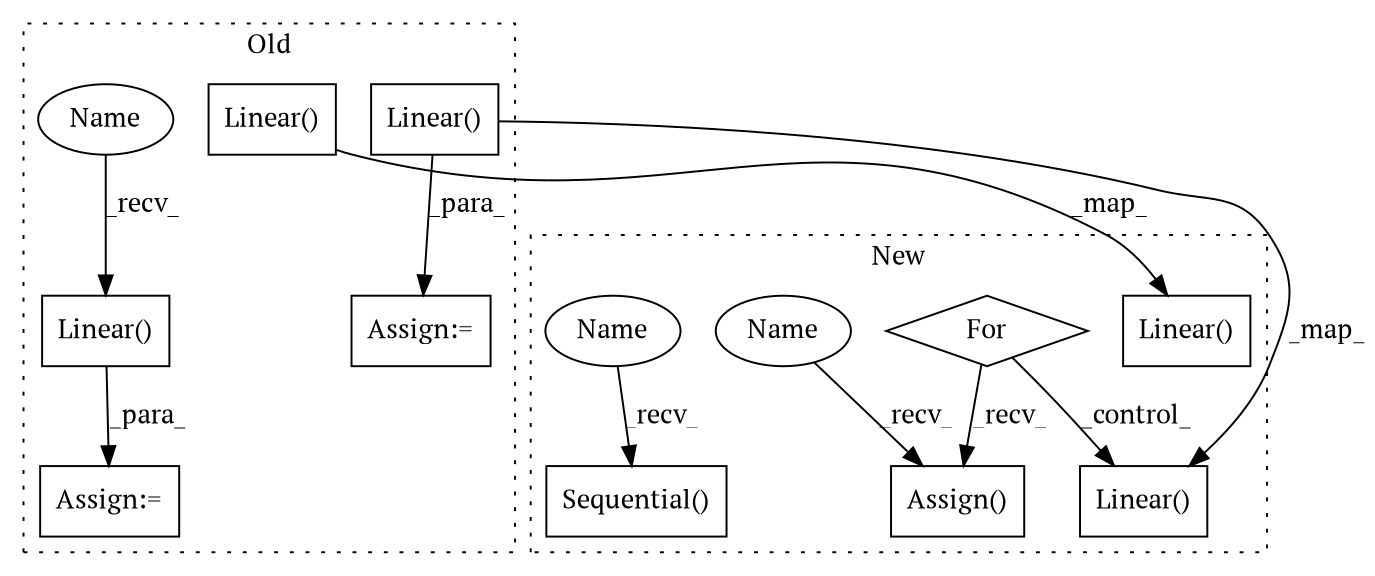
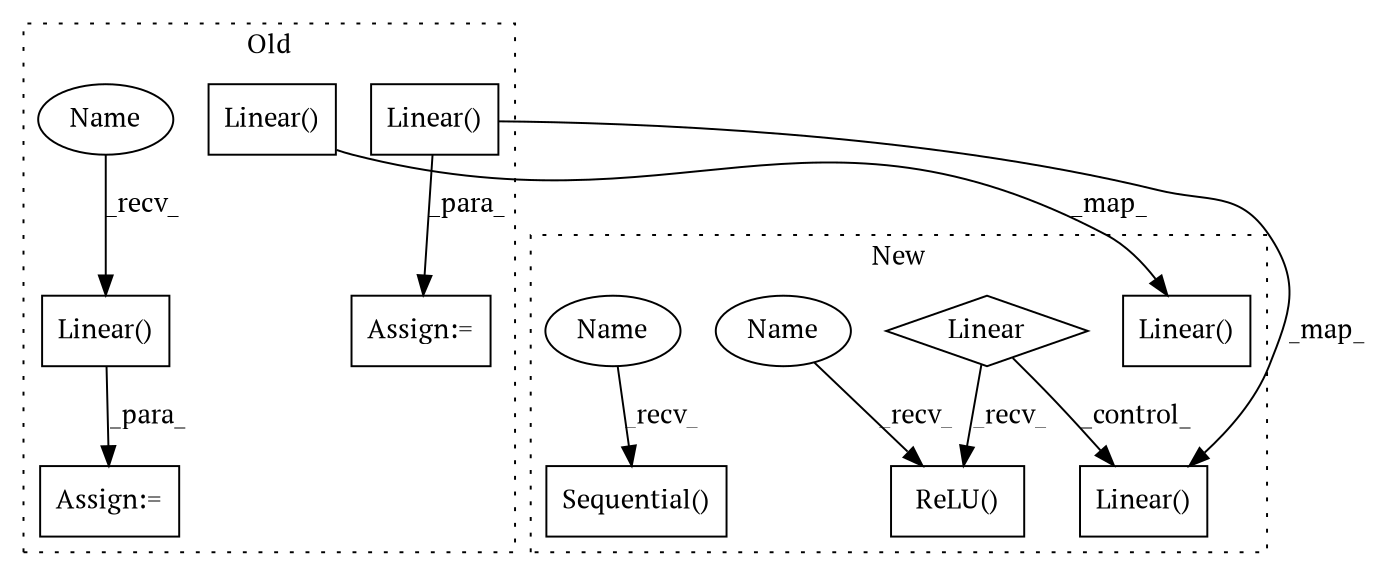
node "For": label "For" -> "Linear"
node "Assign()": label "Assign()" -> "ReLU()"
